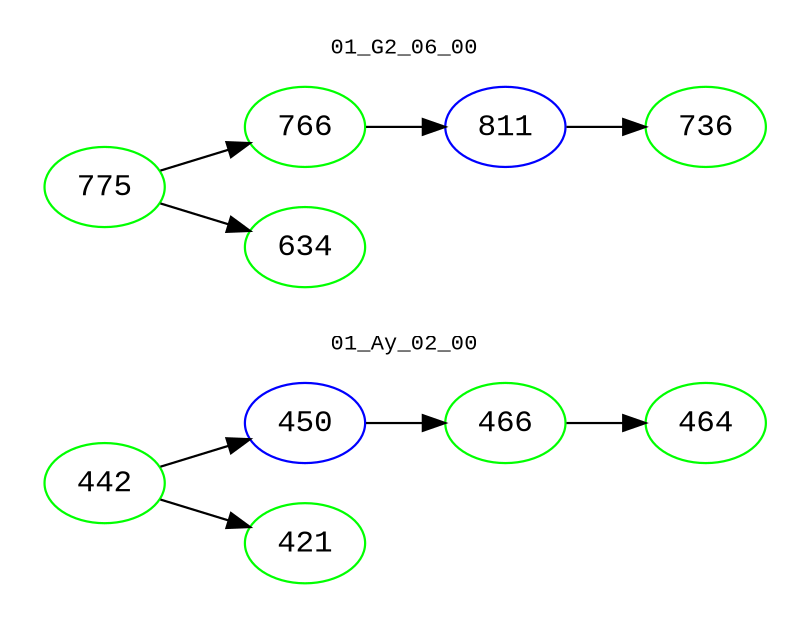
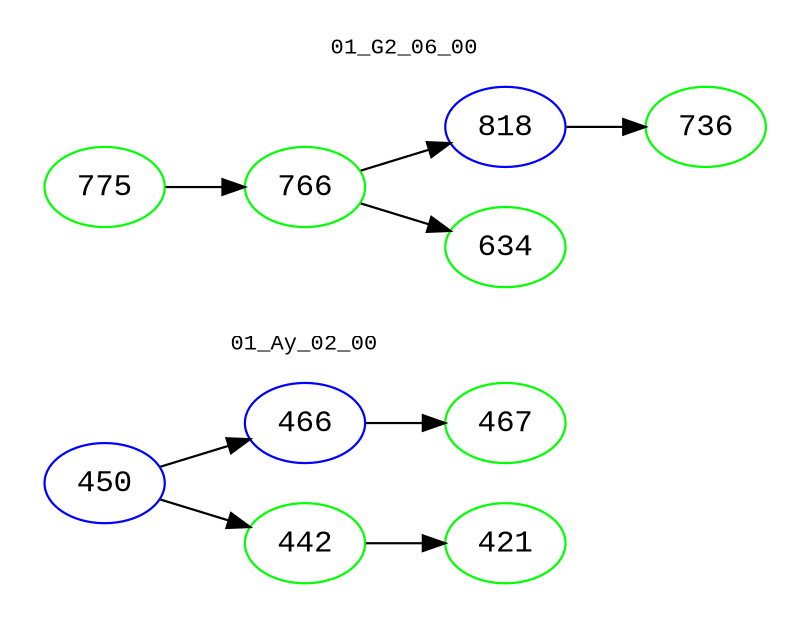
node "811": label "811" -> "818"
edge "775" -> "634": now "766" -> "634"
node "466": color green -> blue
node "464": label "464" -> "467"
edge "442" -> "450": reversed
